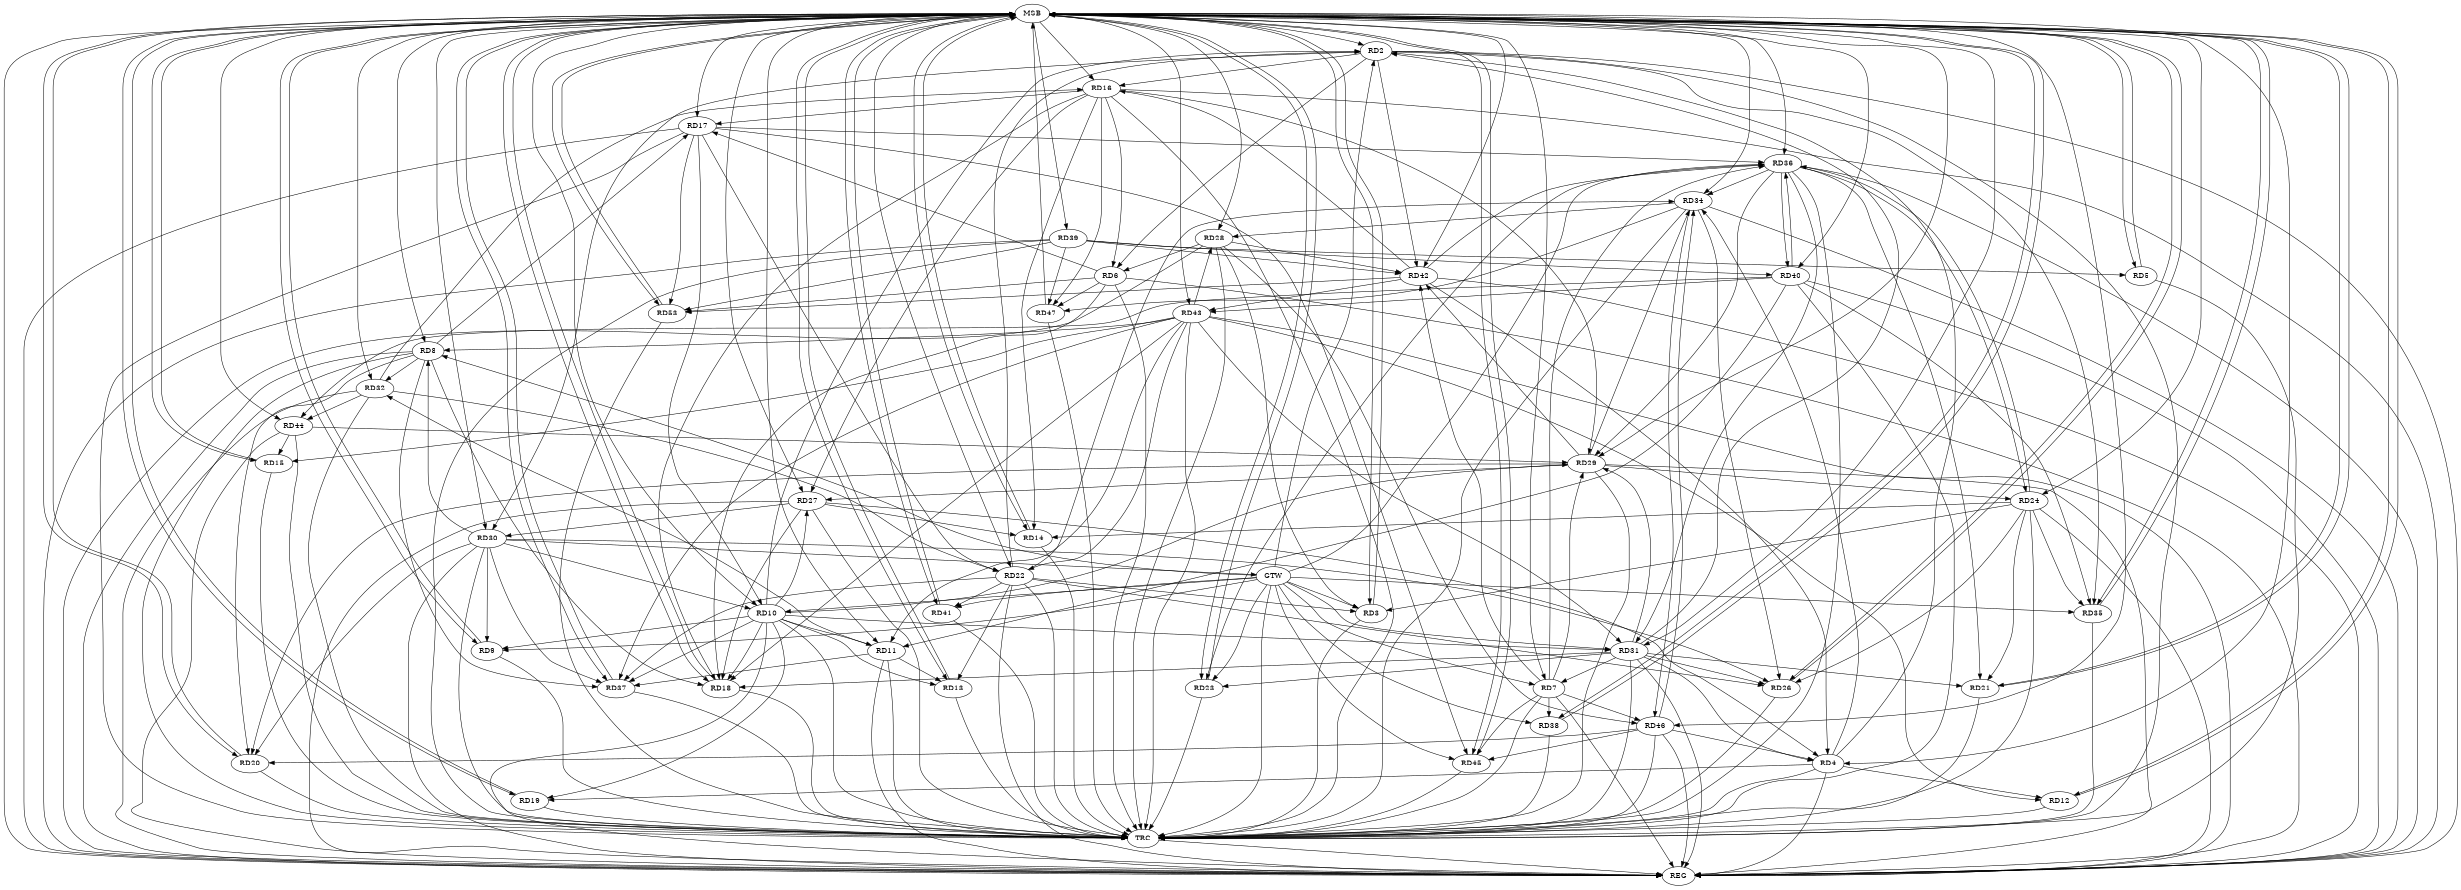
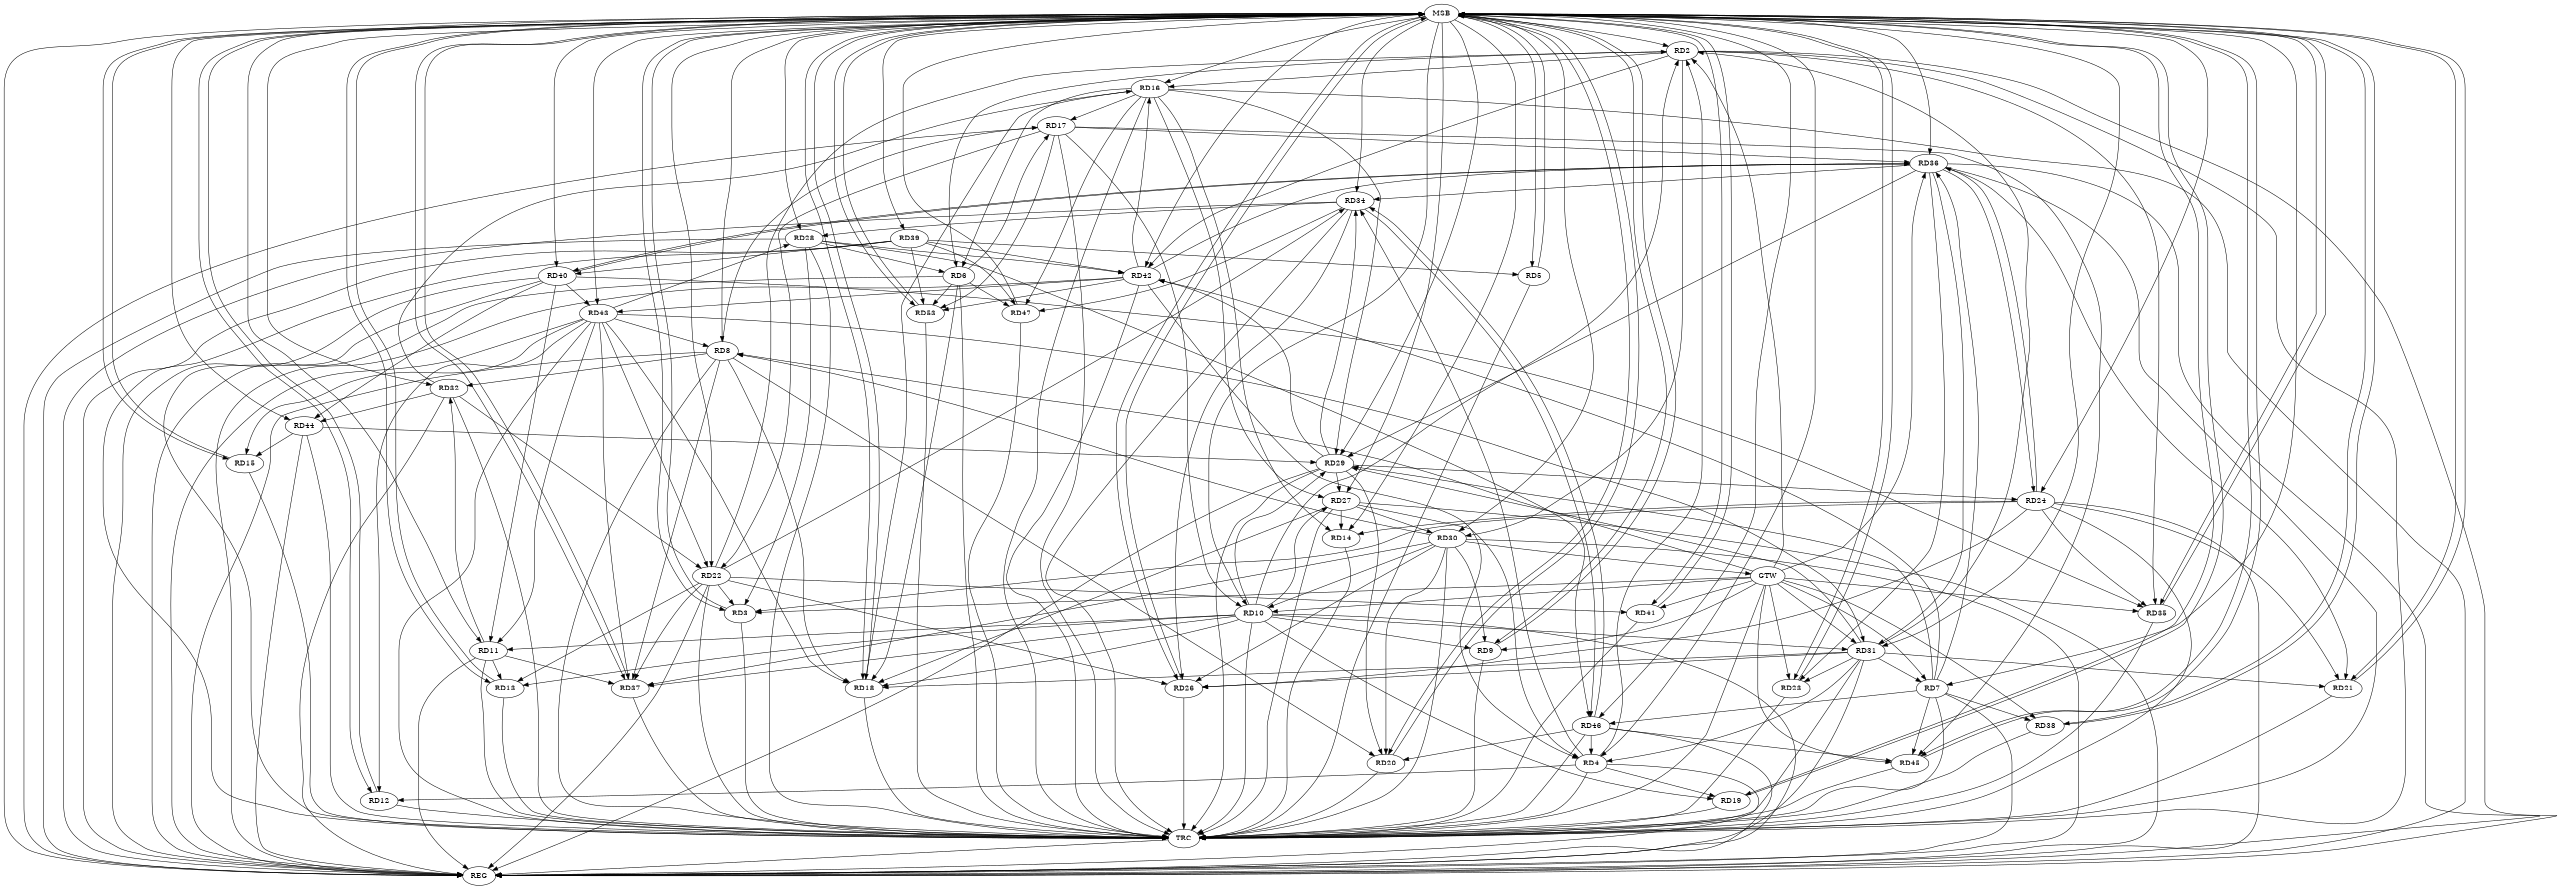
edge "MSB" -> "RD17": removed
edge "RD14" -> "MSB": removed
edge "RD42" -> "TRC": added
